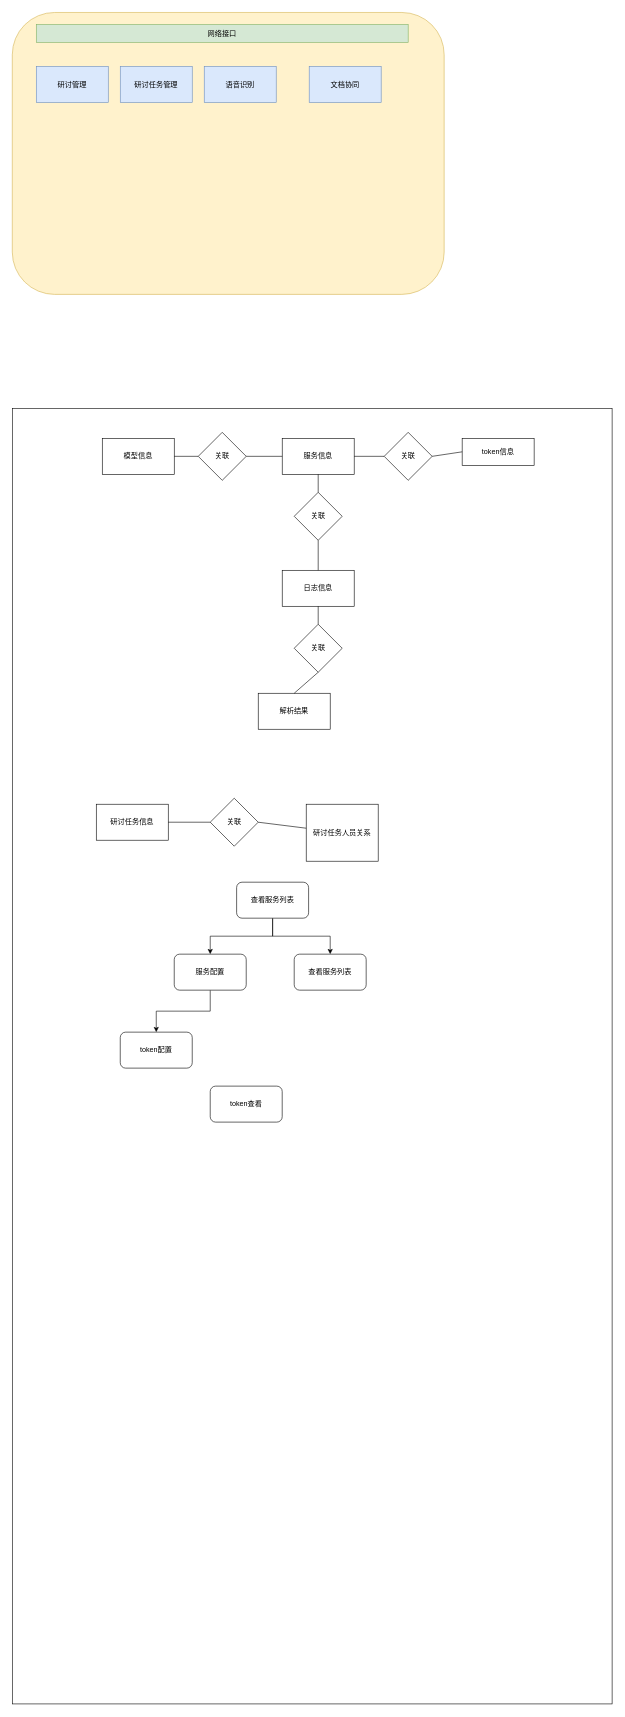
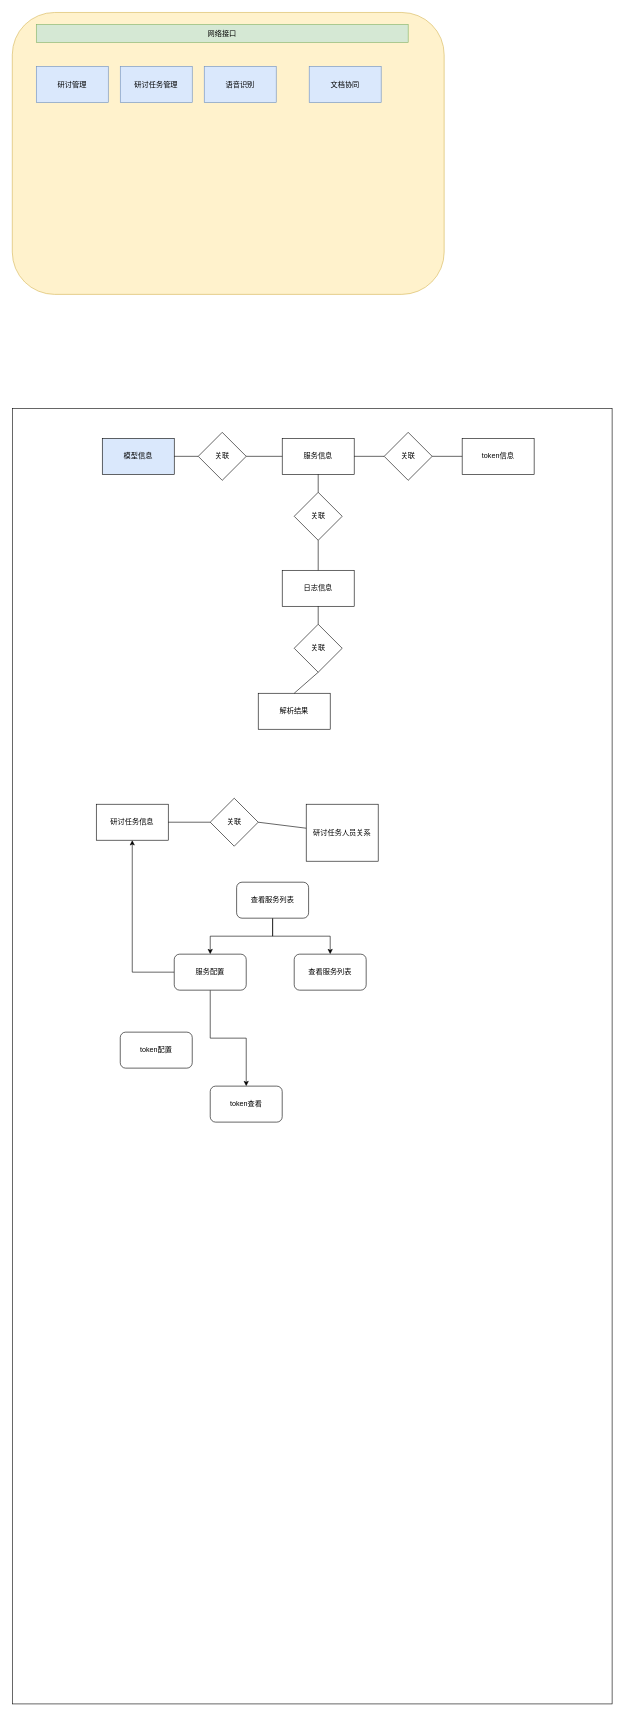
node "token信息": size 72x27 -> 72x36
node "模型信息": fillcolor #ffffff -> #dae8fc
edge "服务配置" -> "token配置": now "服务配置" -> "研讨任务信息"
edge "服务配置" -> "token查看": added
